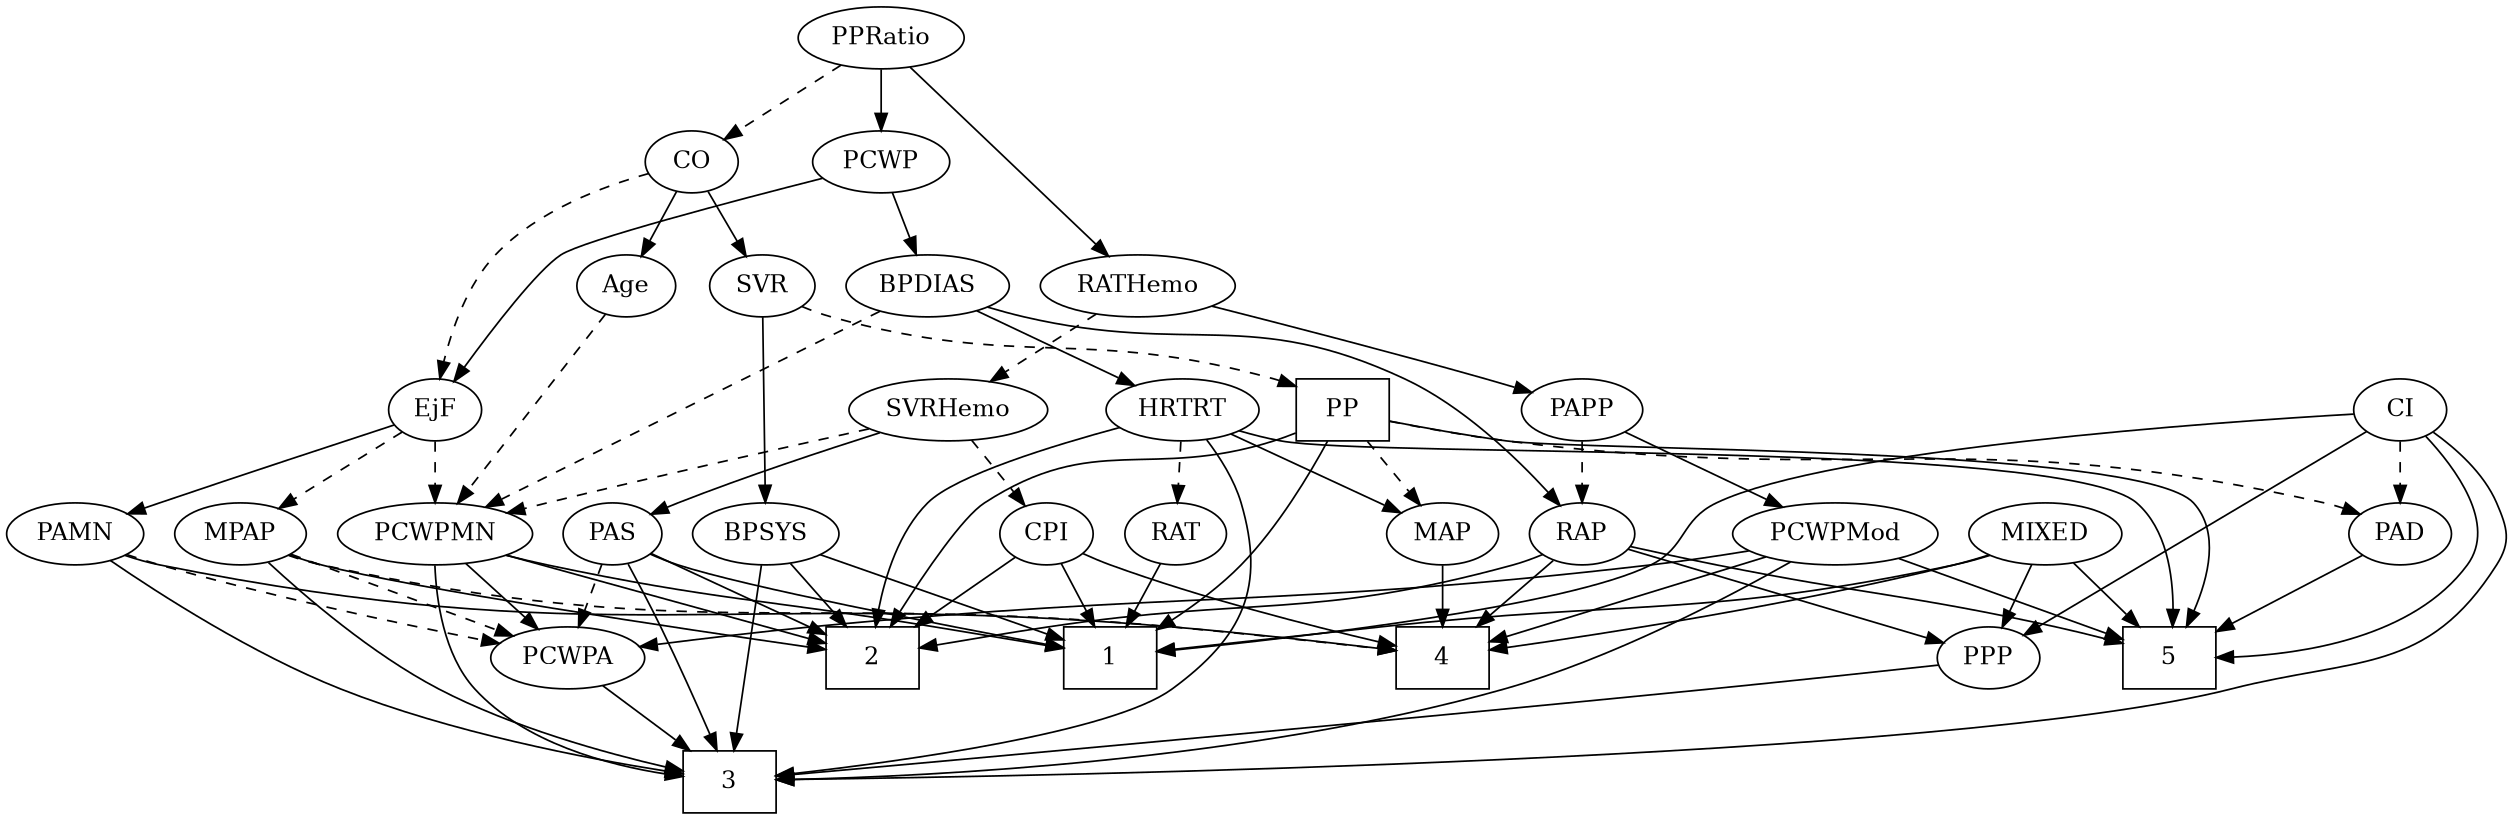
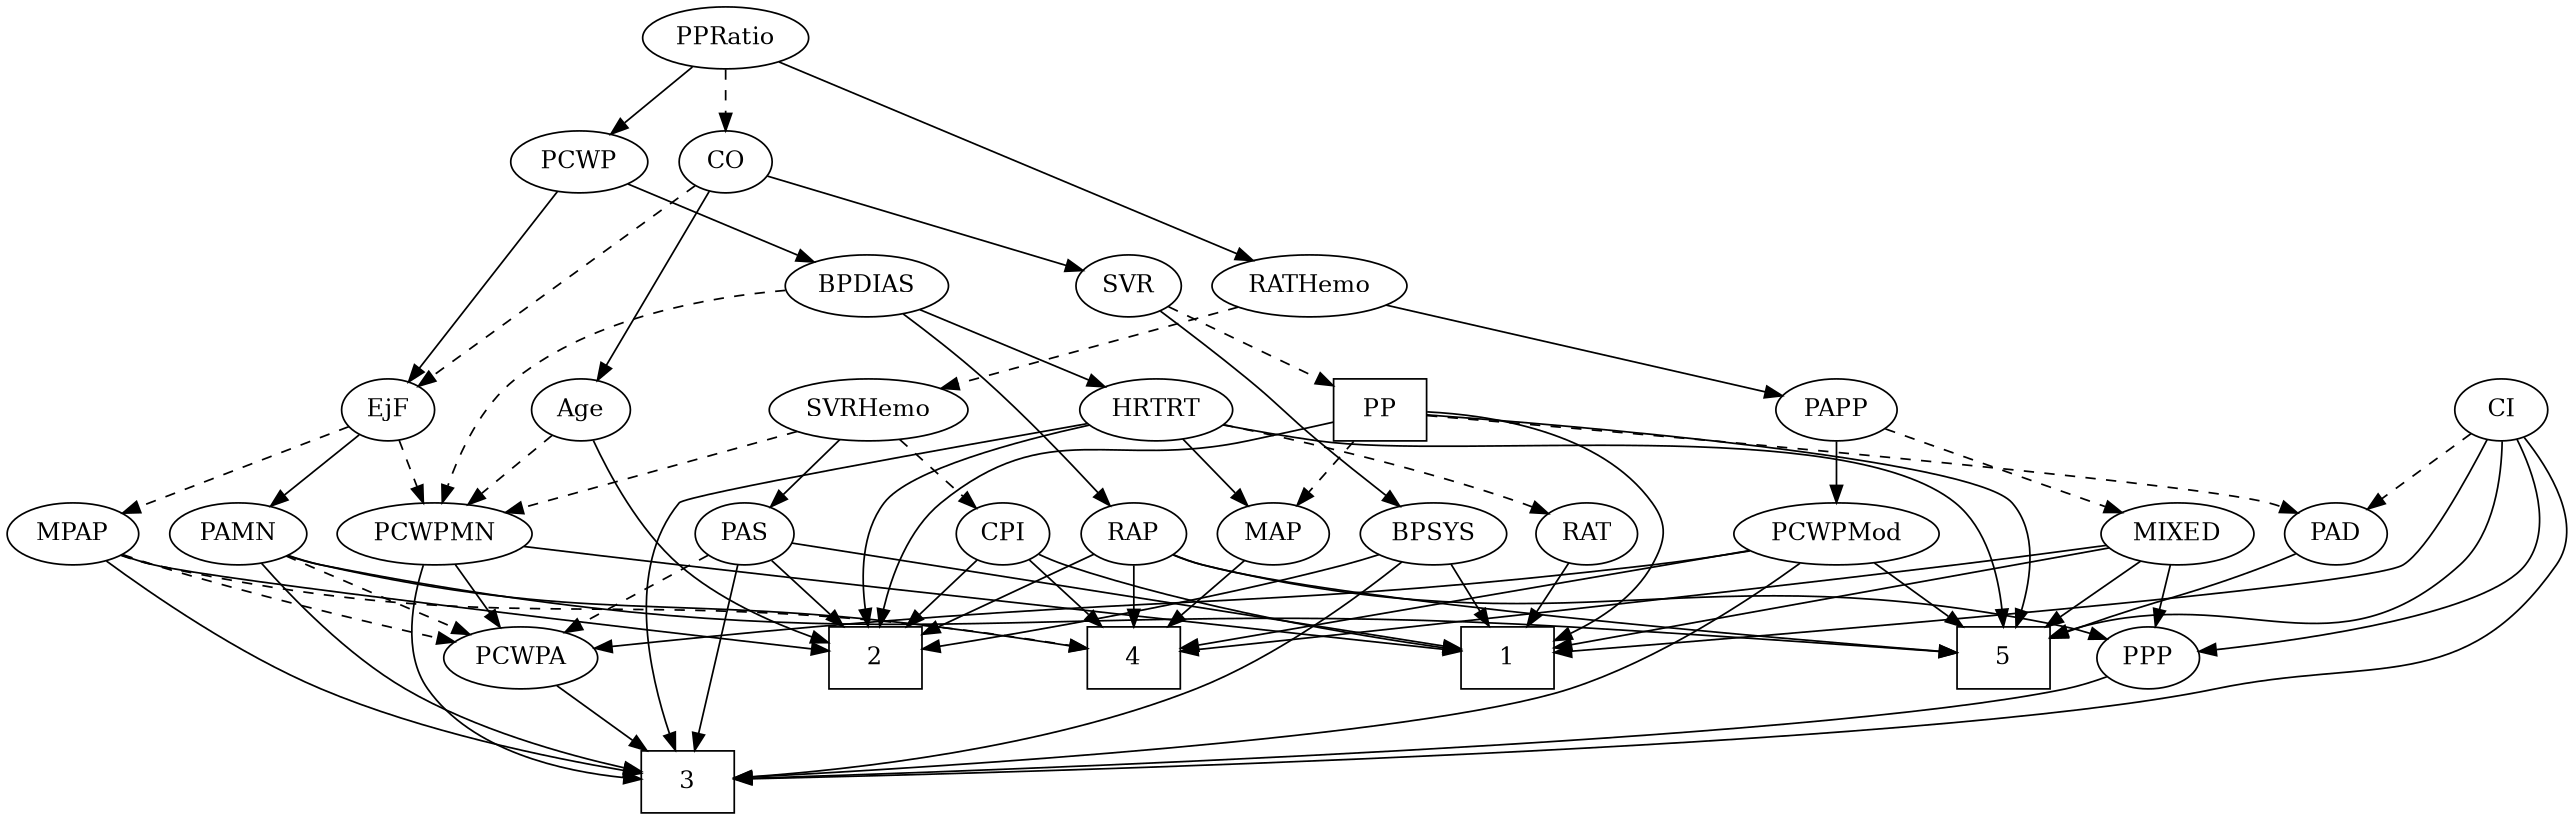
edge "PAPP" -> "RAP": now "PAPP" -> "MIXED"
edge "PCWPMN" -> "2": now "Age" -> "2"
edge "PAMN" -> "5": added
